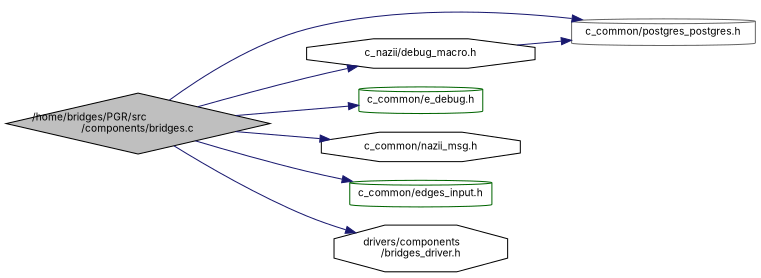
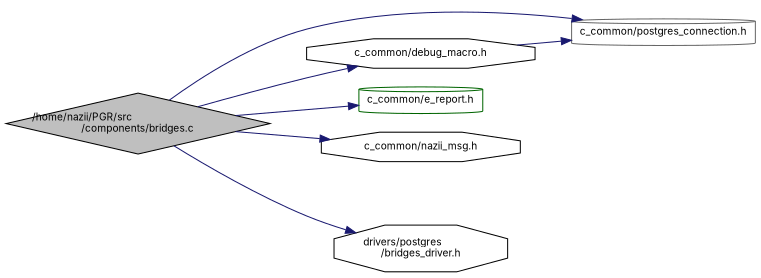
node "c_common/postgres_postgres.h": label "c_common/postgres_postgres.h" -> "c_common/postgres_connection.h"
node "c_nazii/debug_macro.h": label "c_nazii/debug_macro.h" -> "c_common/debug_macro.h"
node "c_common/e_debug.h": label "c_common/e_debug.h" -> "c_common/e_report.h"
node "/home/bridges/PGR/src /components/bridges.c": label "/home/bridges/PGR/src /components/bridges.c" -> "/home/nazii/PGR/src /components/bridges.c"
node "c_common/edges_input.h": removed
node "drivers/components /bridges_driver.h": label "drivers/components /bridges_driver.h" -> "drivers/postgres /bridges_driver.h"
